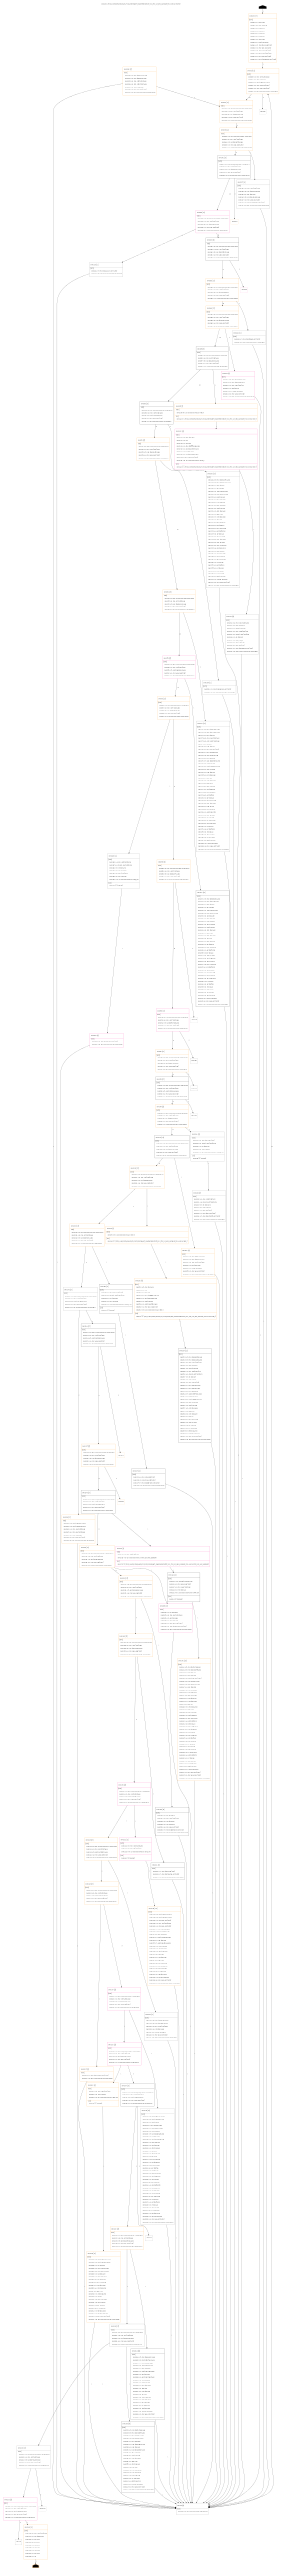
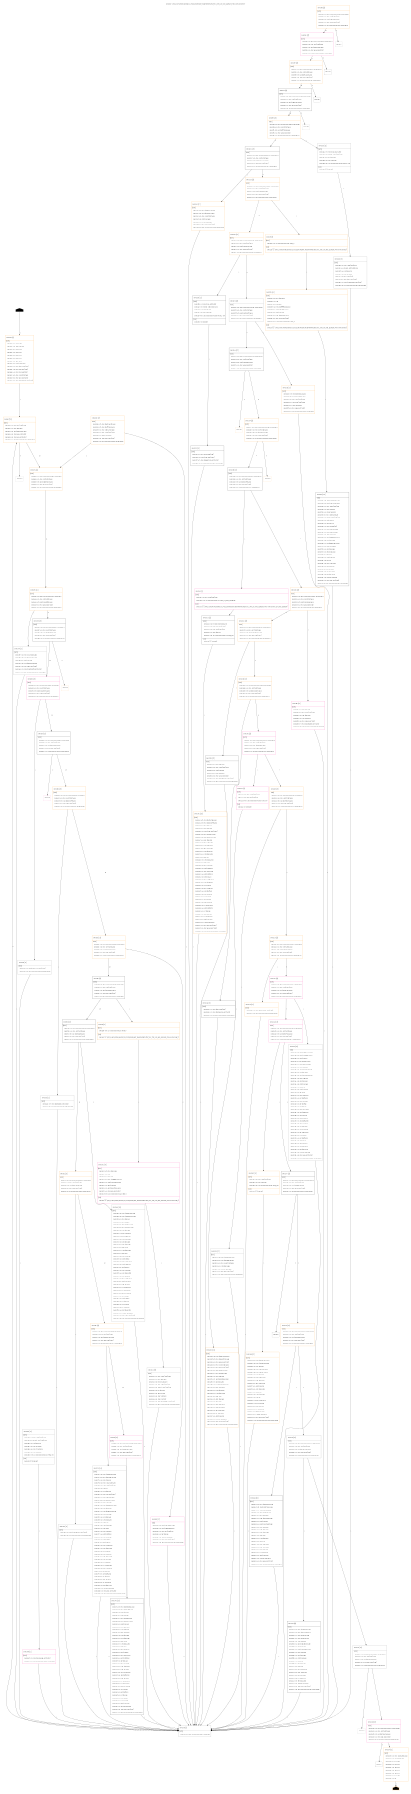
node "0x401f6c [25]": removed
